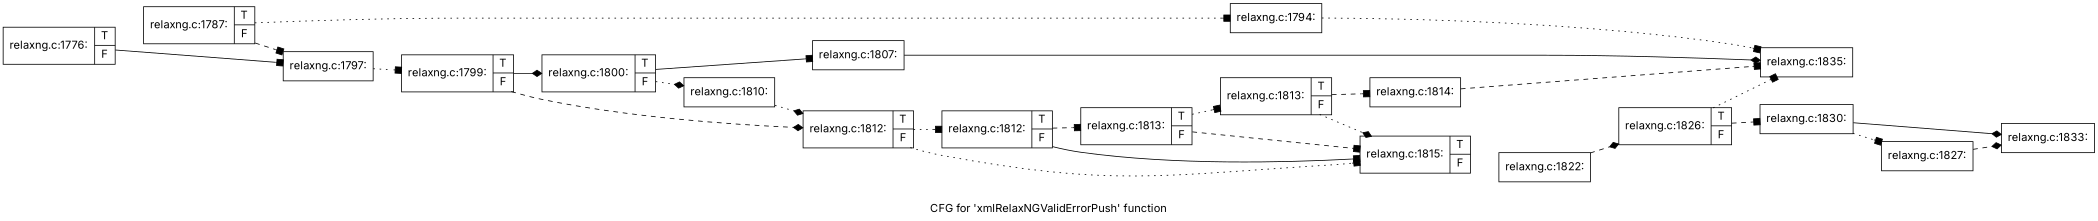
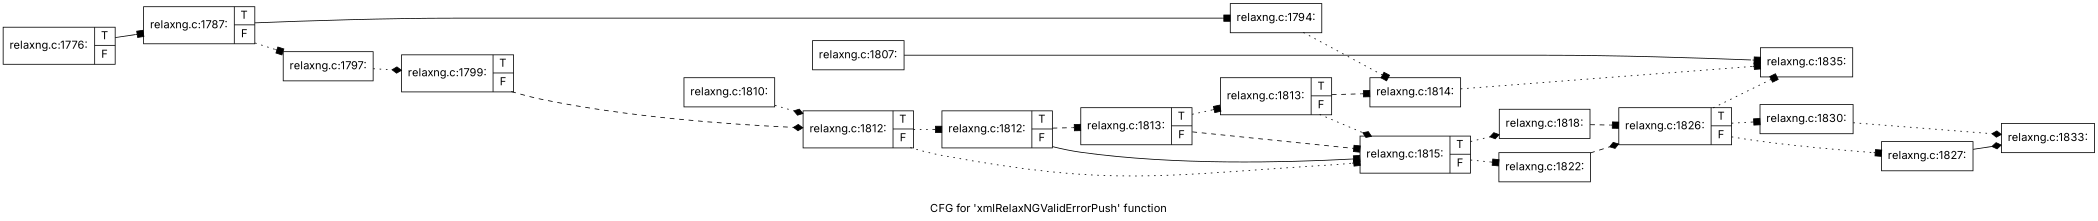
edge "relaxng.c:1787:" -> "relaxng.c:1794:": style dotted -> solid
edge "relaxng.c:1794:" -> "relaxng.c:1835:": now "relaxng.c:1794:" -> "relaxng.c:1814:"
edge "relaxng.c:1787:" -> "relaxng.c:1797:": style dashed -> dotted
edge "relaxng.c:1807:" -> "relaxng.c:1835:": arrowhead diamond -> box
edge "relaxng.c:1776:" -> "relaxng.c:1797:": now "relaxng.c:1776:" -> "relaxng.c:1787:"
edge "relaxng.c:1797:" -> "relaxng.c:1799:": arrowhead box -> diamond
node "relaxng.c:1800:": removed
edge "relaxng.c:1814:" -> "relaxng.c:1835:": style dashed -> dotted
edge "relaxng.c:1826:" -> "relaxng.c:1830:": style dashed -> dotted
node "relaxng.c:1818:": added
edge "relaxng.c:1830:" -> "relaxng.c:1833:": style solid -> dotted
edge "relaxng.c:1830:" -> "relaxng.c:1827:": now "relaxng.c:1826:" -> "relaxng.c:1827:"
edge "relaxng.c:1827:" -> "relaxng.c:1833:": style dashed -> solid
edge "relaxng.c:1815:" -> "relaxng.c:1822:": added
